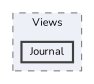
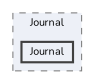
cluster "Views": label "Views" -> "Journal"
